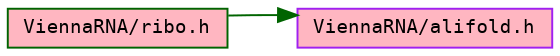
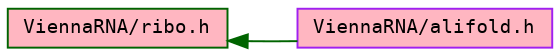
edge "ViennaRNA/ribo.h" -> "ViennaRNA/alifold.h": reversed
